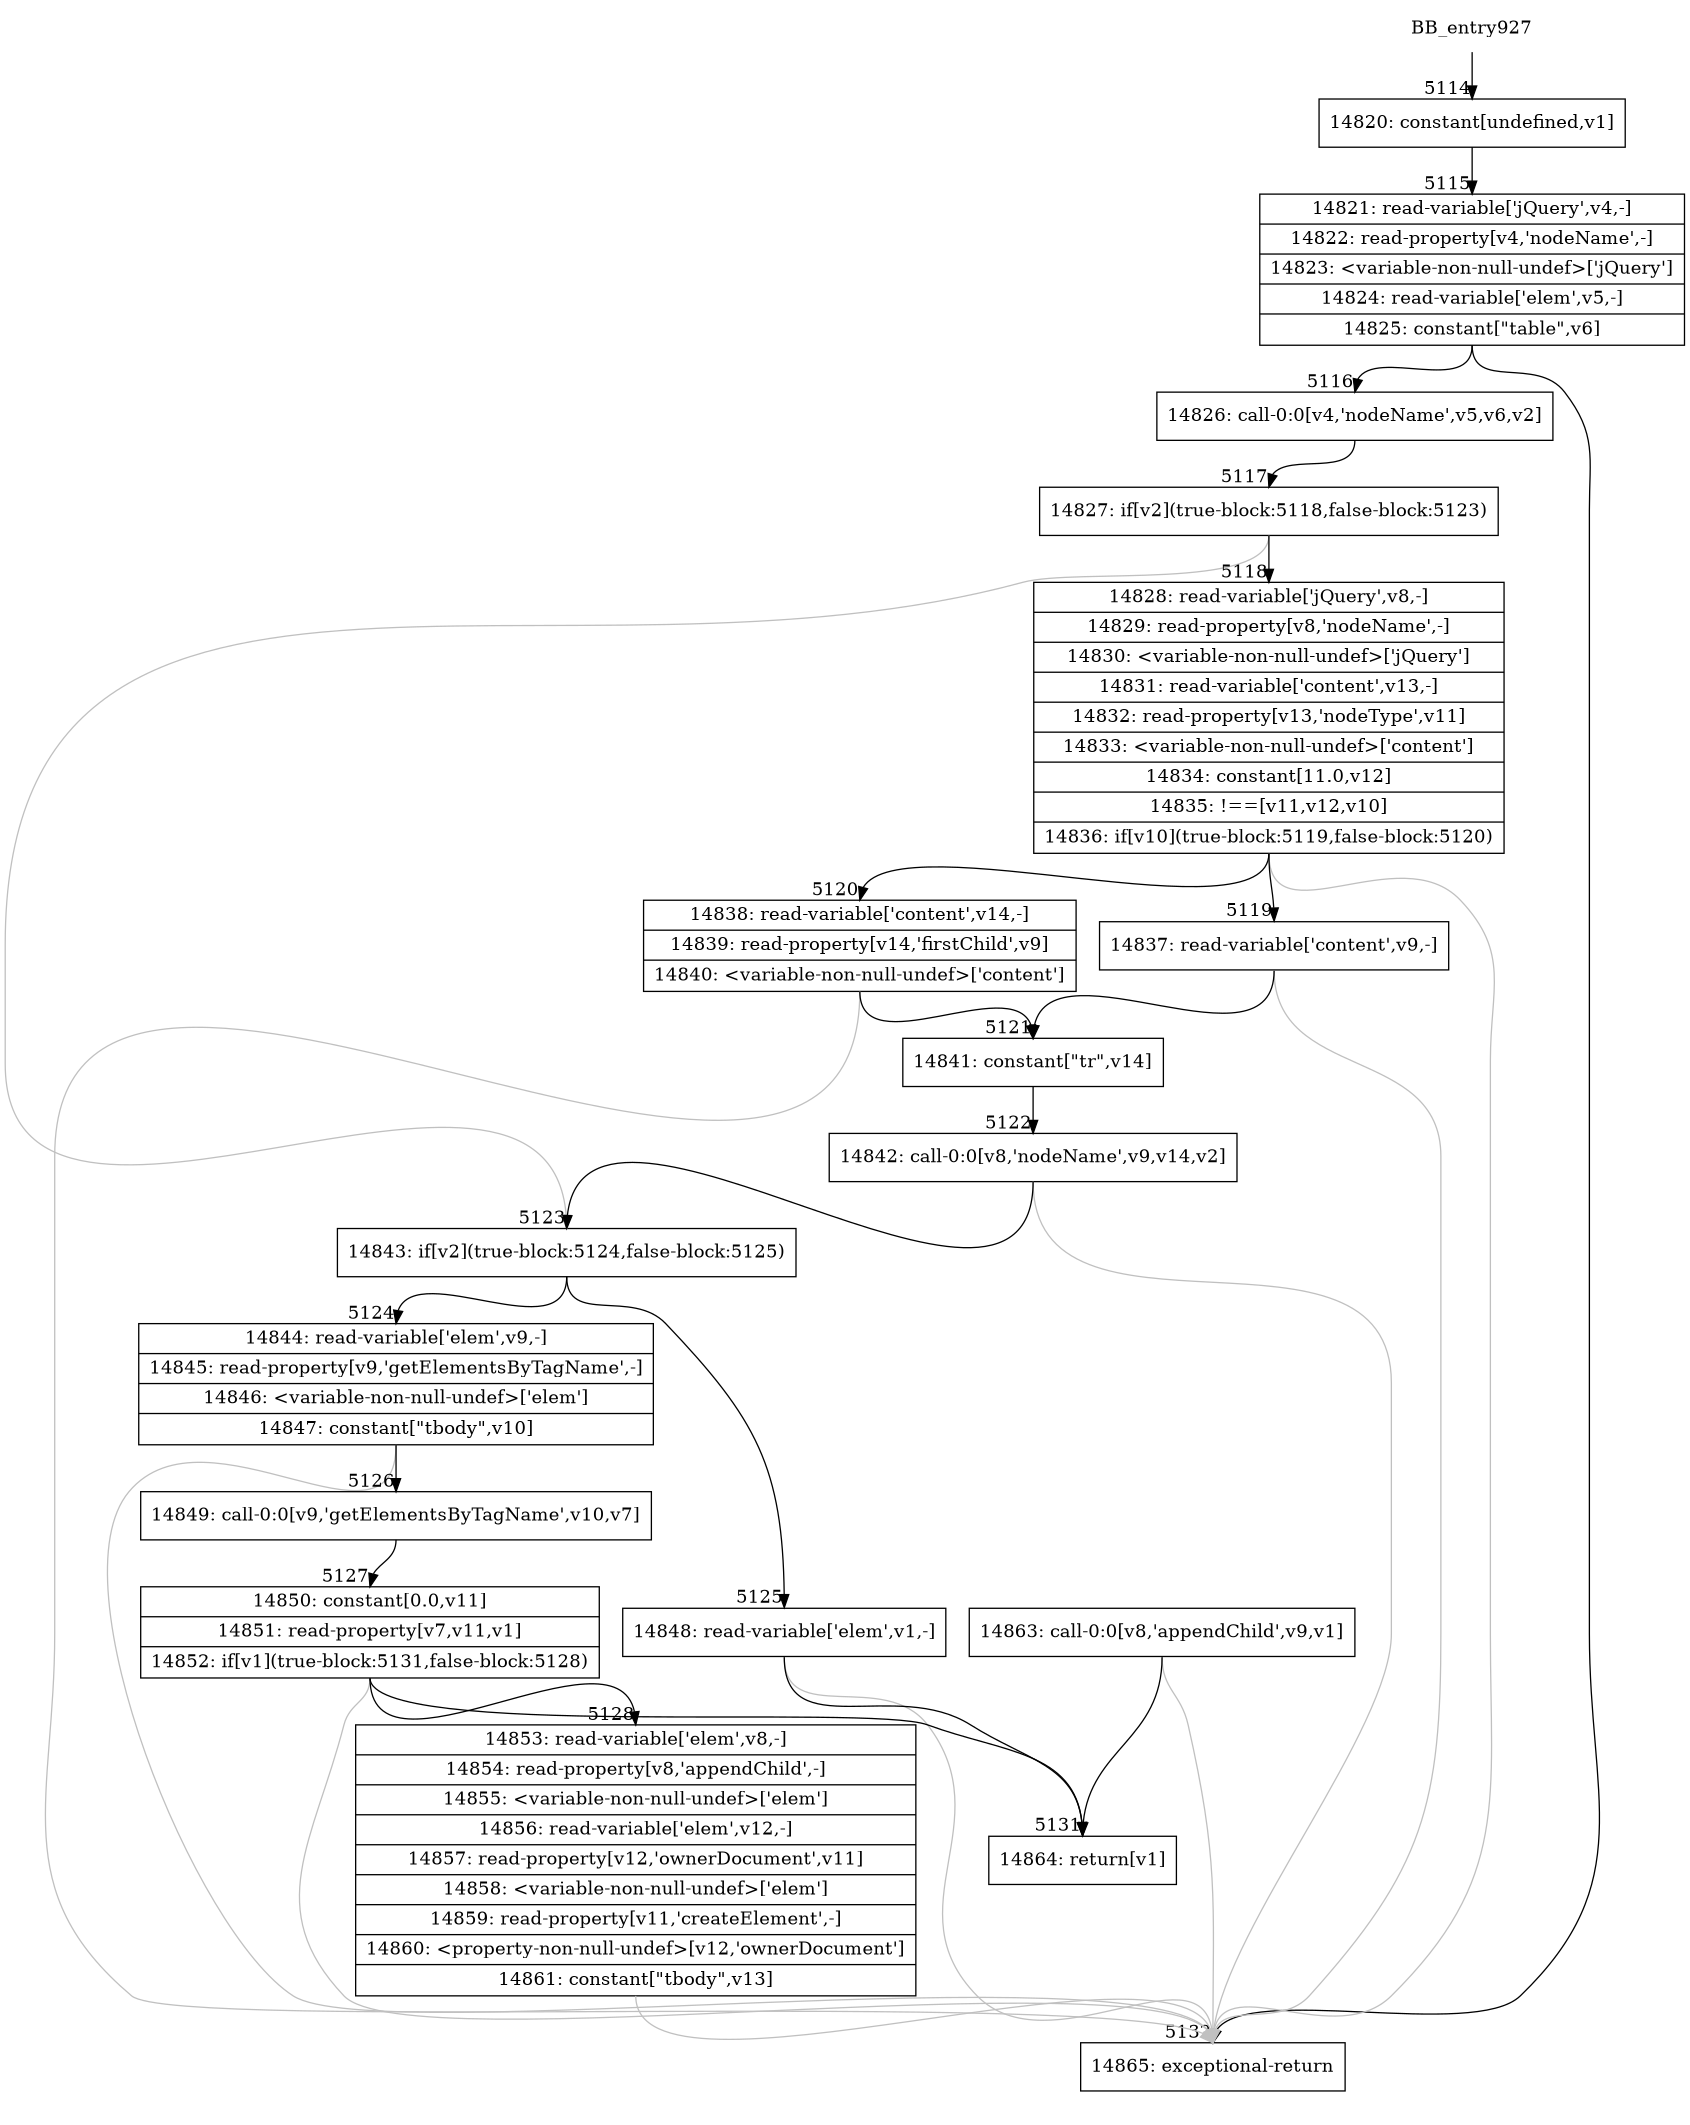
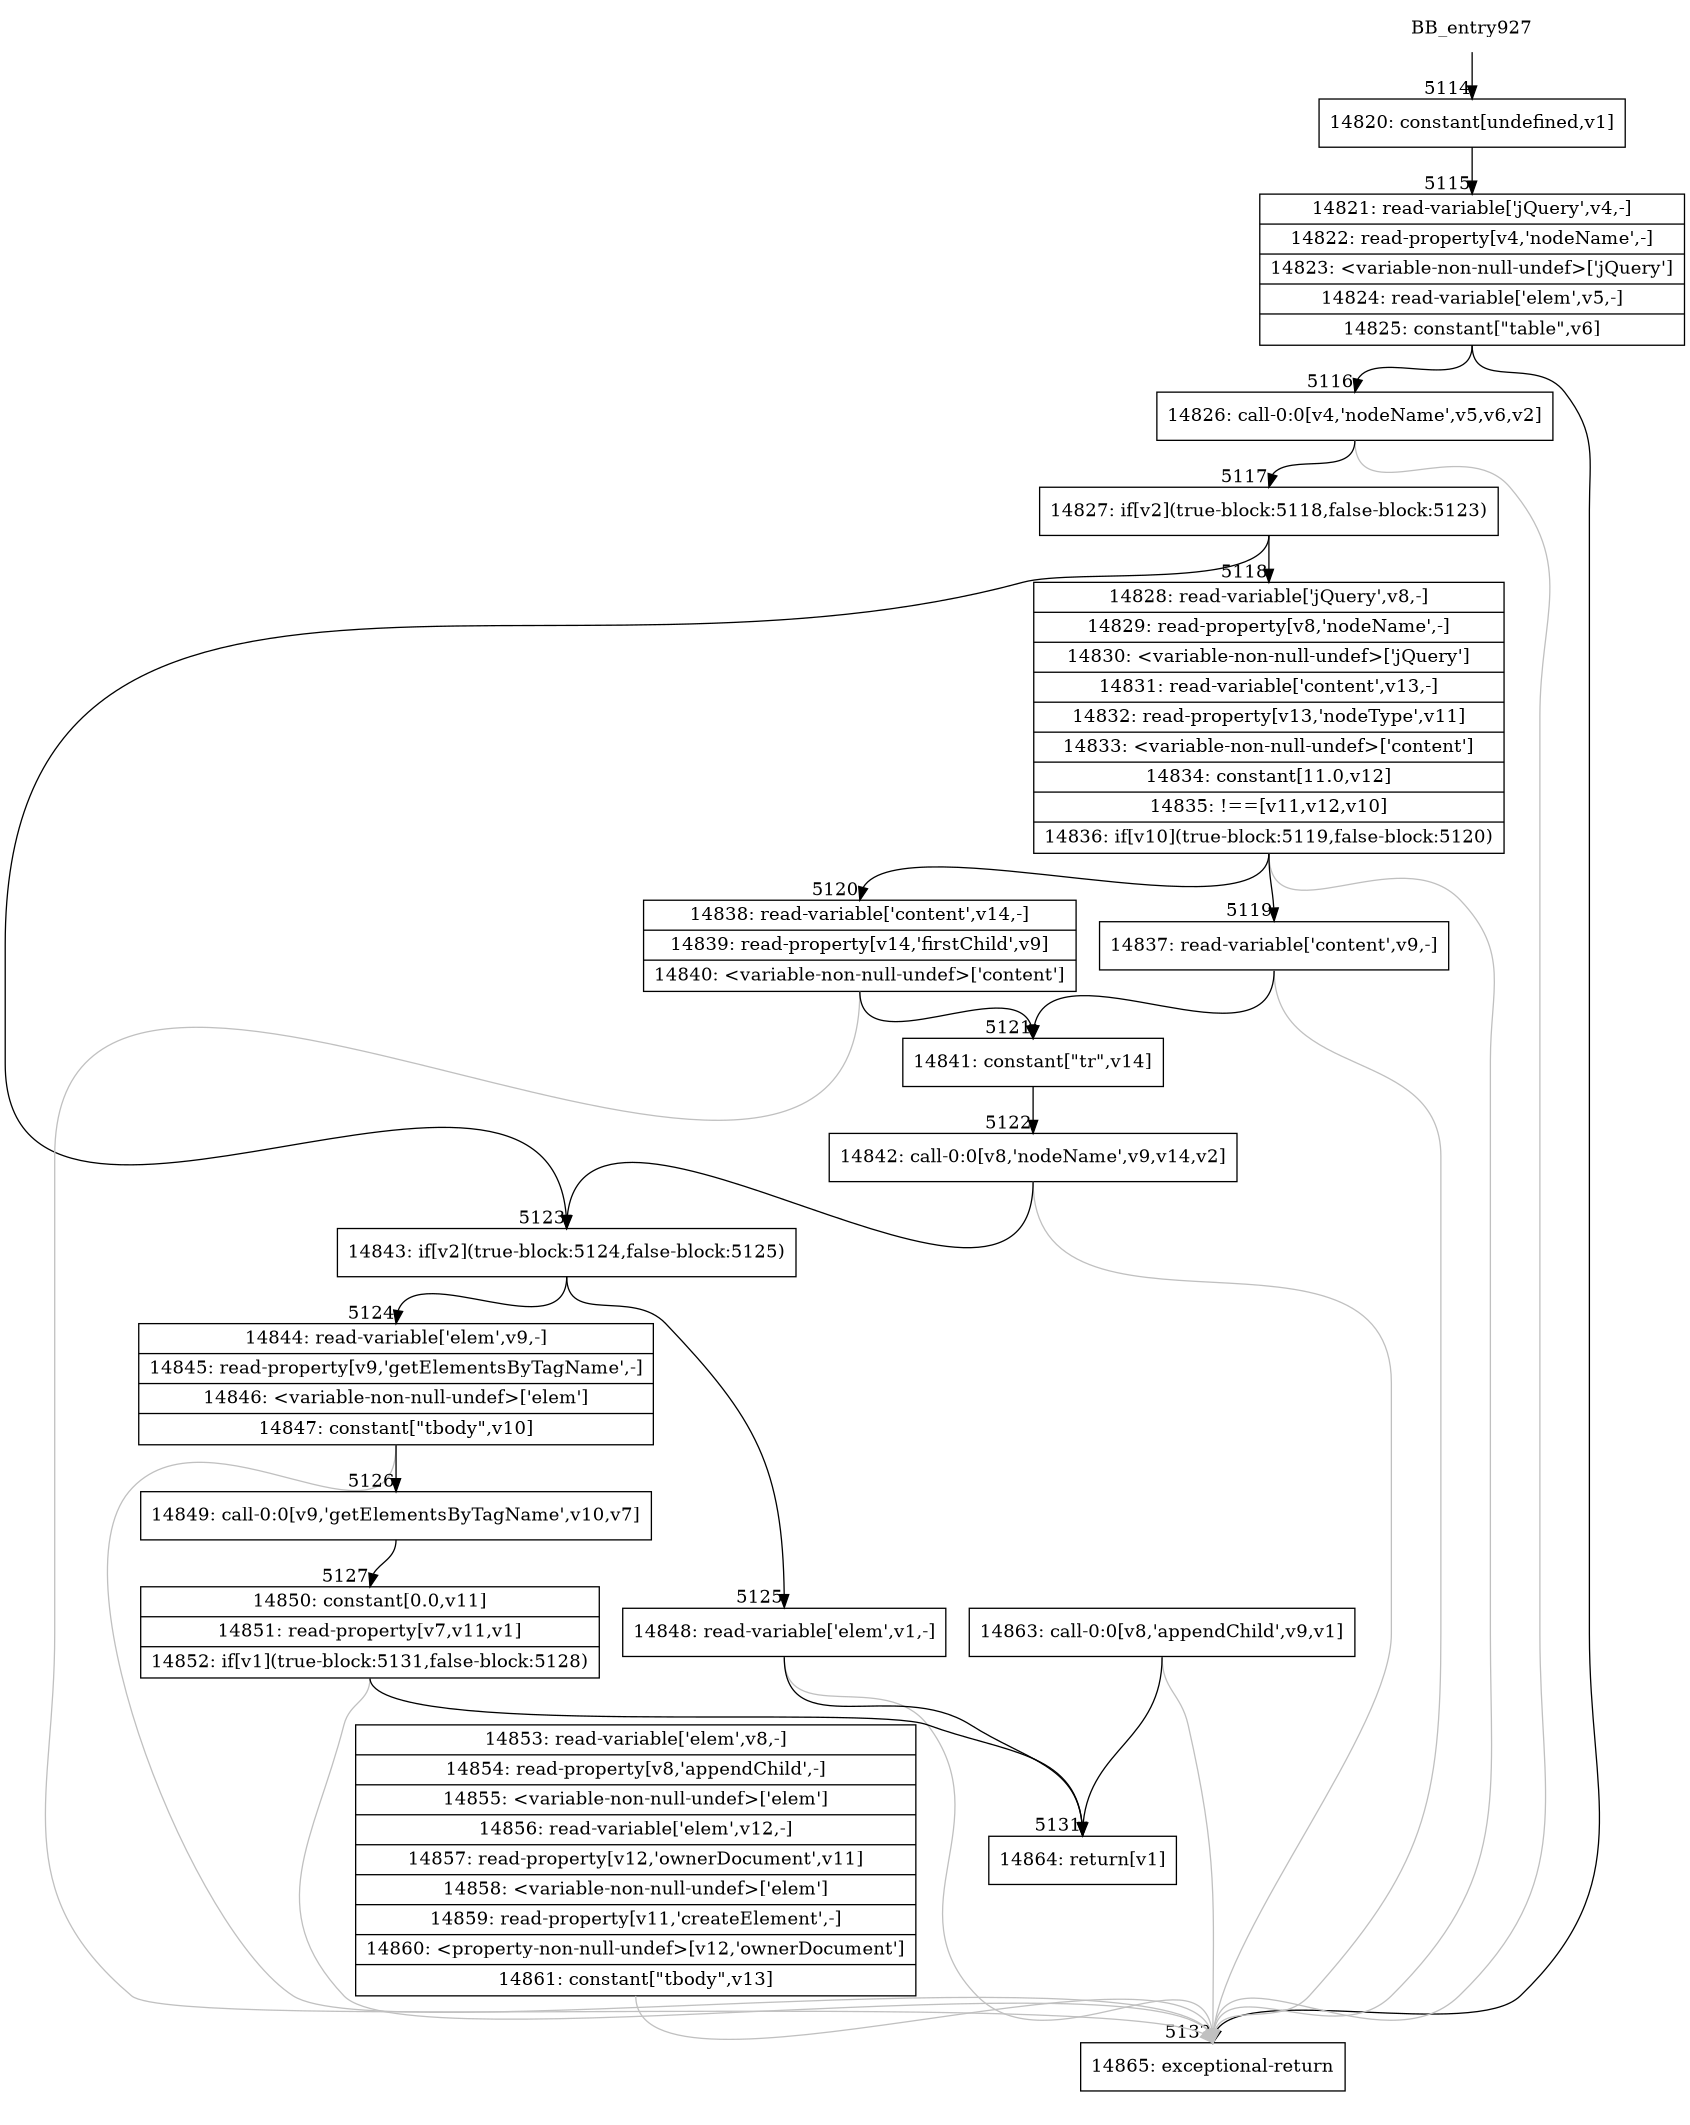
edge "14827: if[v2](true-block:5118,false-block:5123)" -> "14843: if[v2](true-block:5124,false-block:5125)": color gray -> black
edge "14826: call-0:0[v4,'nodeName',v5,v6,v2]" -> "14865: exceptional-return": added
edge "14850: constant[0.0,v11]" -> "14853: read-variable['elem',v8,-]": removed
